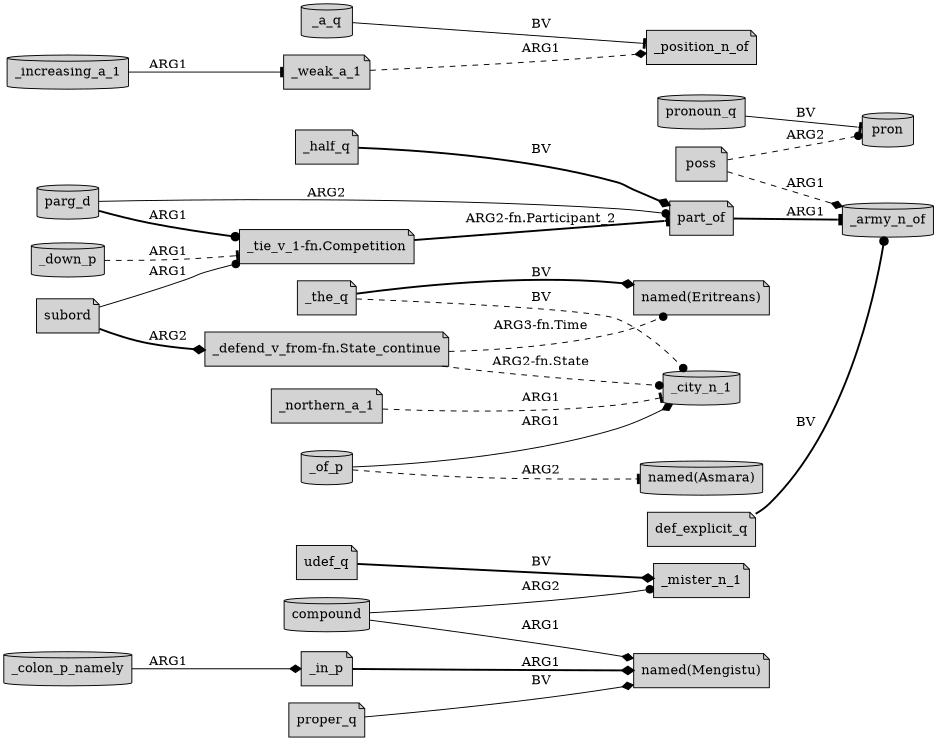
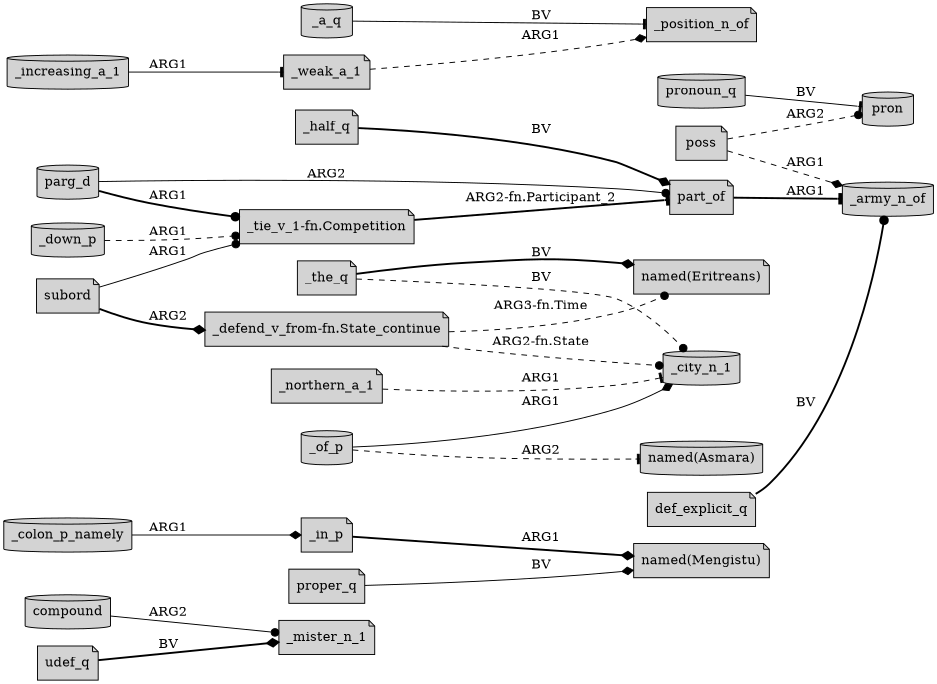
edge "_down_p" -> "_tie_v_1-fn.Competition": arrowhead tee -> dot
edge "compound" -> "named(Mengistu)": removed, label "ARG1"
